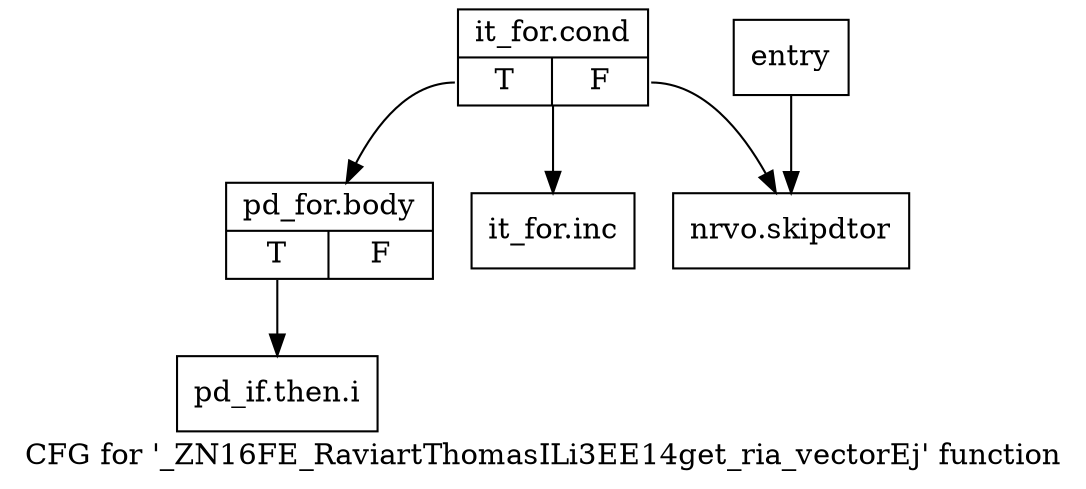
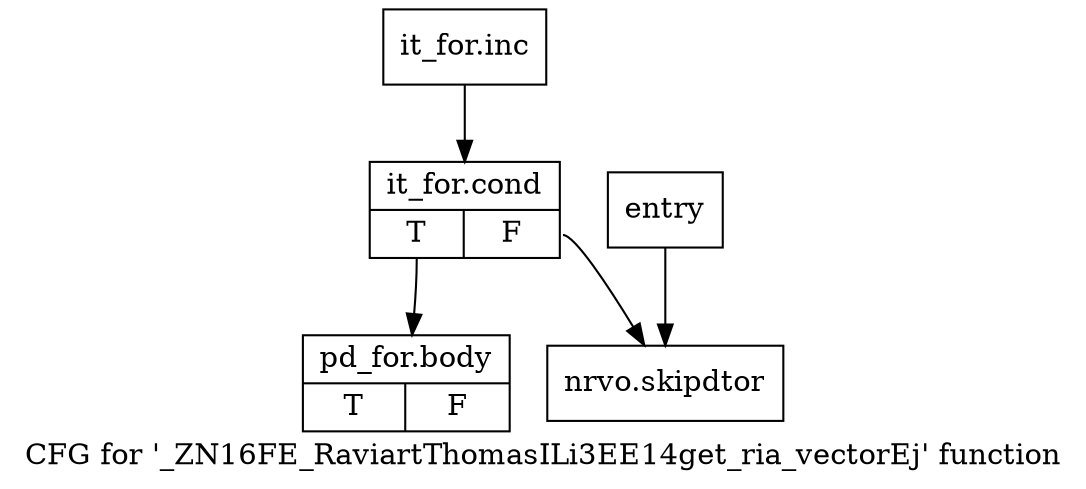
edge "it_for.cond" -> "it_for.inc": reversed
node "pd_if.then.i": removed
